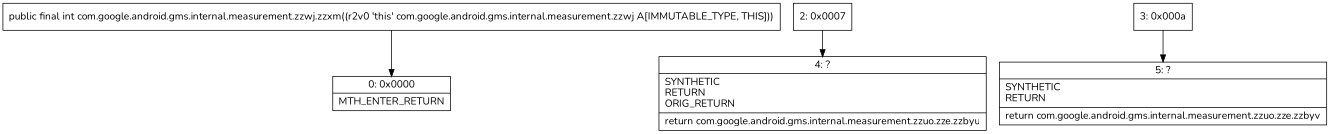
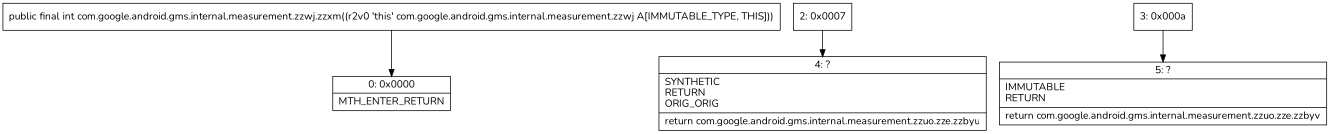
node "5: ?": text "SYNTHETIC" -> "IMMUTABLE"
node "4: ?": text "ORIG_RETURN" -> "ORIG_ORIG"
